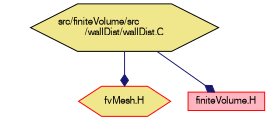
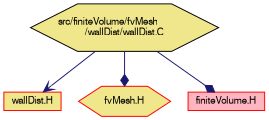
node "src/finiteVolume/src /wallDist/wallDist.C": label "src/finiteVolume/src /wallDist/wallDist.C" -> "src/finiteVolume/fvMesh /wallDist/wallDist.C"
node "wallDist.H": added
